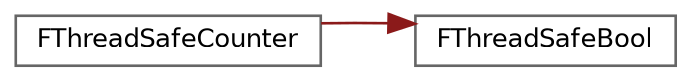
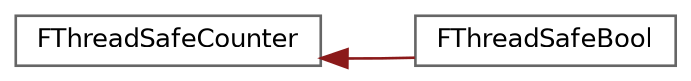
edge "FThreadSafeCounter" -> "FThreadSafeBool": reversed
